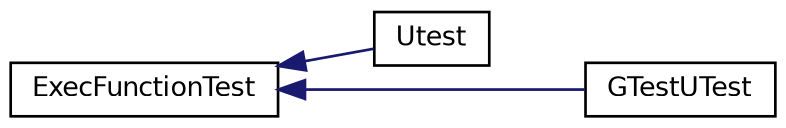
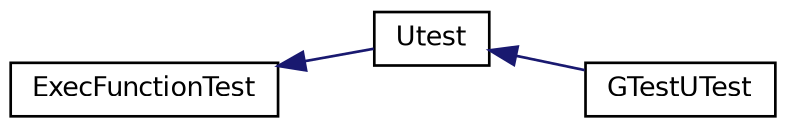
edge "GTestUTest" -> "ExecFunctionTest": now "GTestUTest" -> "Utest"
